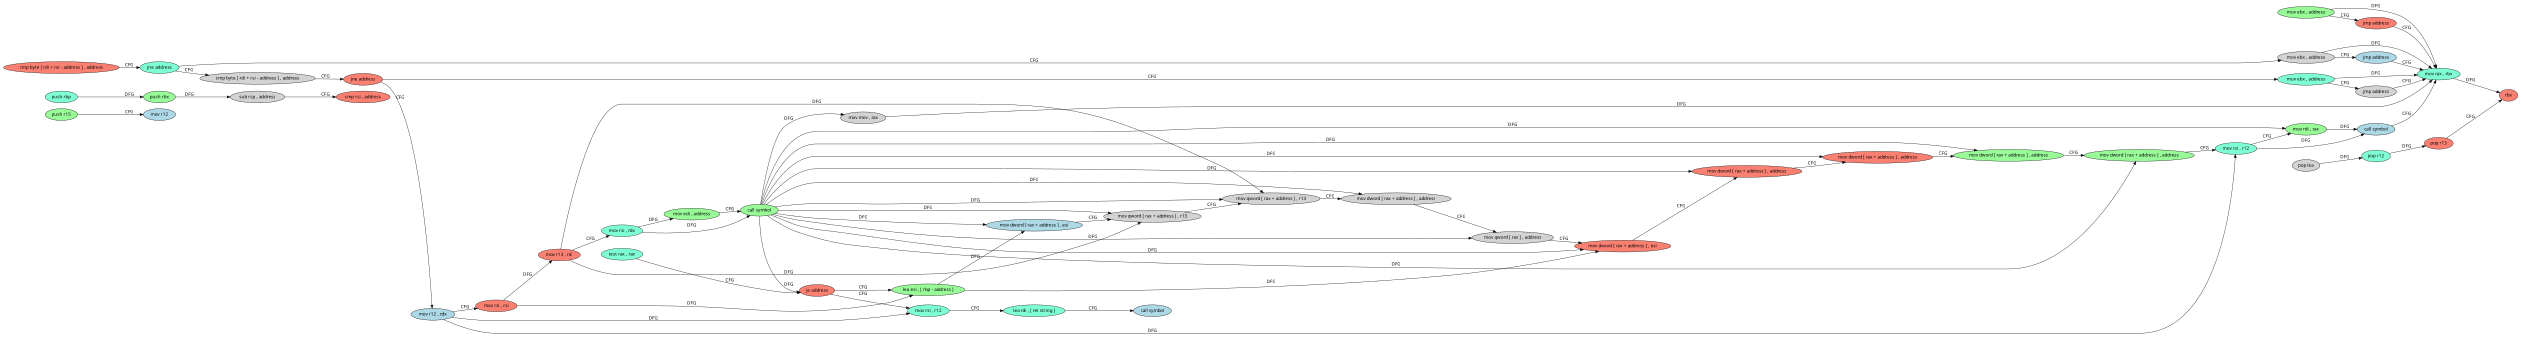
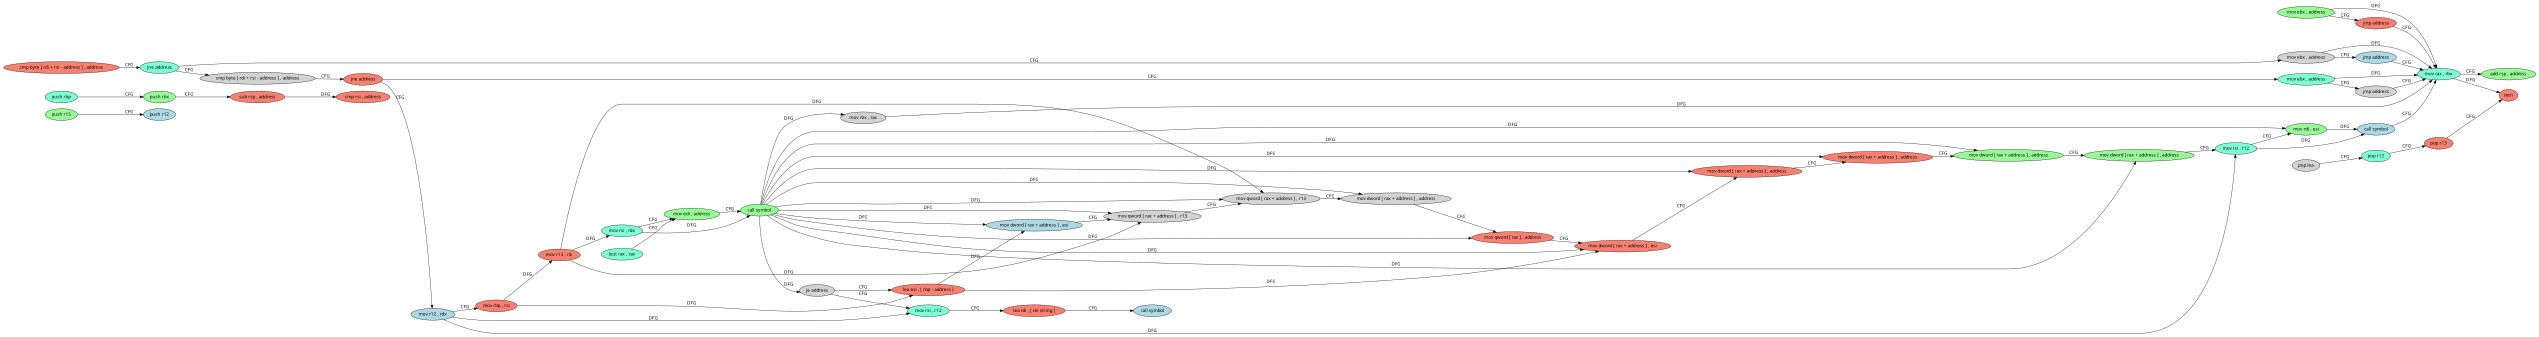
node "add rsp , address": added
edge "push rbp" -> "push rbx": label "DFG" -> "CFG"
edge "push rbx" -> "sub rsp , address": label "DFG" -> "CFG"
edge "sub rsp , address" -> "cmp rsi , address": label "CFG" -> "DFG"
node "rbx": label "rbx" -> "retn"
node "sub rsp , address": fillcolor lightgrey -> salmon
node "mov r12": label "mov r12" -> "push r12"
node "mov mov , rax": label "mov mov , rax" -> "mov rbx , rax"
node "mov rdi , rax": label "mov rdi , rax" -> "mov rdi , esi"
edge "pop r12" -> "pop r13": label "DFG" -> "CFG"
edge "pop lea" -> "pop r12": label "DFG" -> "CFG"
edge "mov rsi , rdx" -> "mov edi , address": label "DFG" -> "CFG"
node "mov qword [ rax ] , address": fillcolor lightgrey -> salmon
edge "mov r13 , rdi" -> "mov rsi , rdx": label "CFG" -> "DFG"
edge "test rax , rax" -> "je address": now "test rax , rax" -> "mov edi , address"
node "je address": fillcolor salmon -> lightgrey
node "lea esi , [ rbp - address ]": fillcolor palegreen -> salmon
node "mov rsi , rsi": label "mov rsi , rsi" -> "mov rbp , rsi"
node "lea rdi , [ rel string ]": fillcolor aquamarine -> salmon
